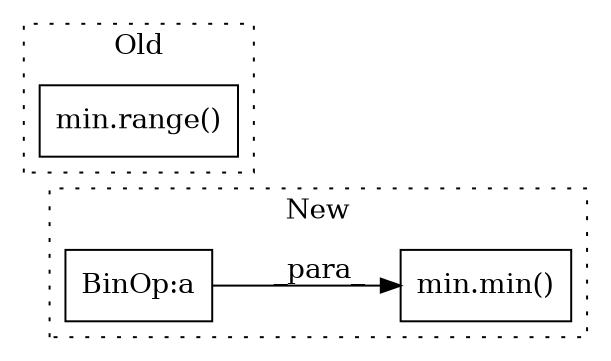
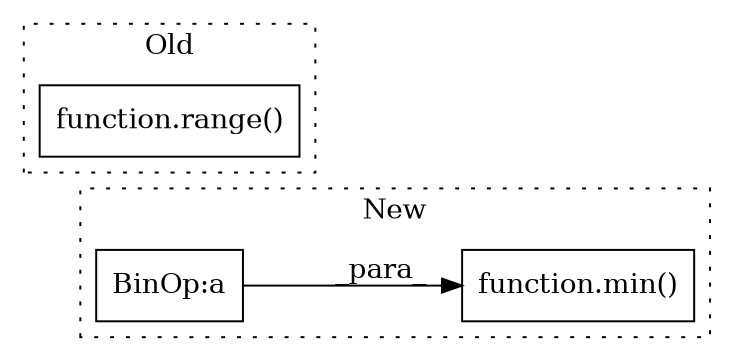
node "min.range()": label "min.range()" -> "function.range()"
node "min.min()": label "min.min()" -> "function.min()"
